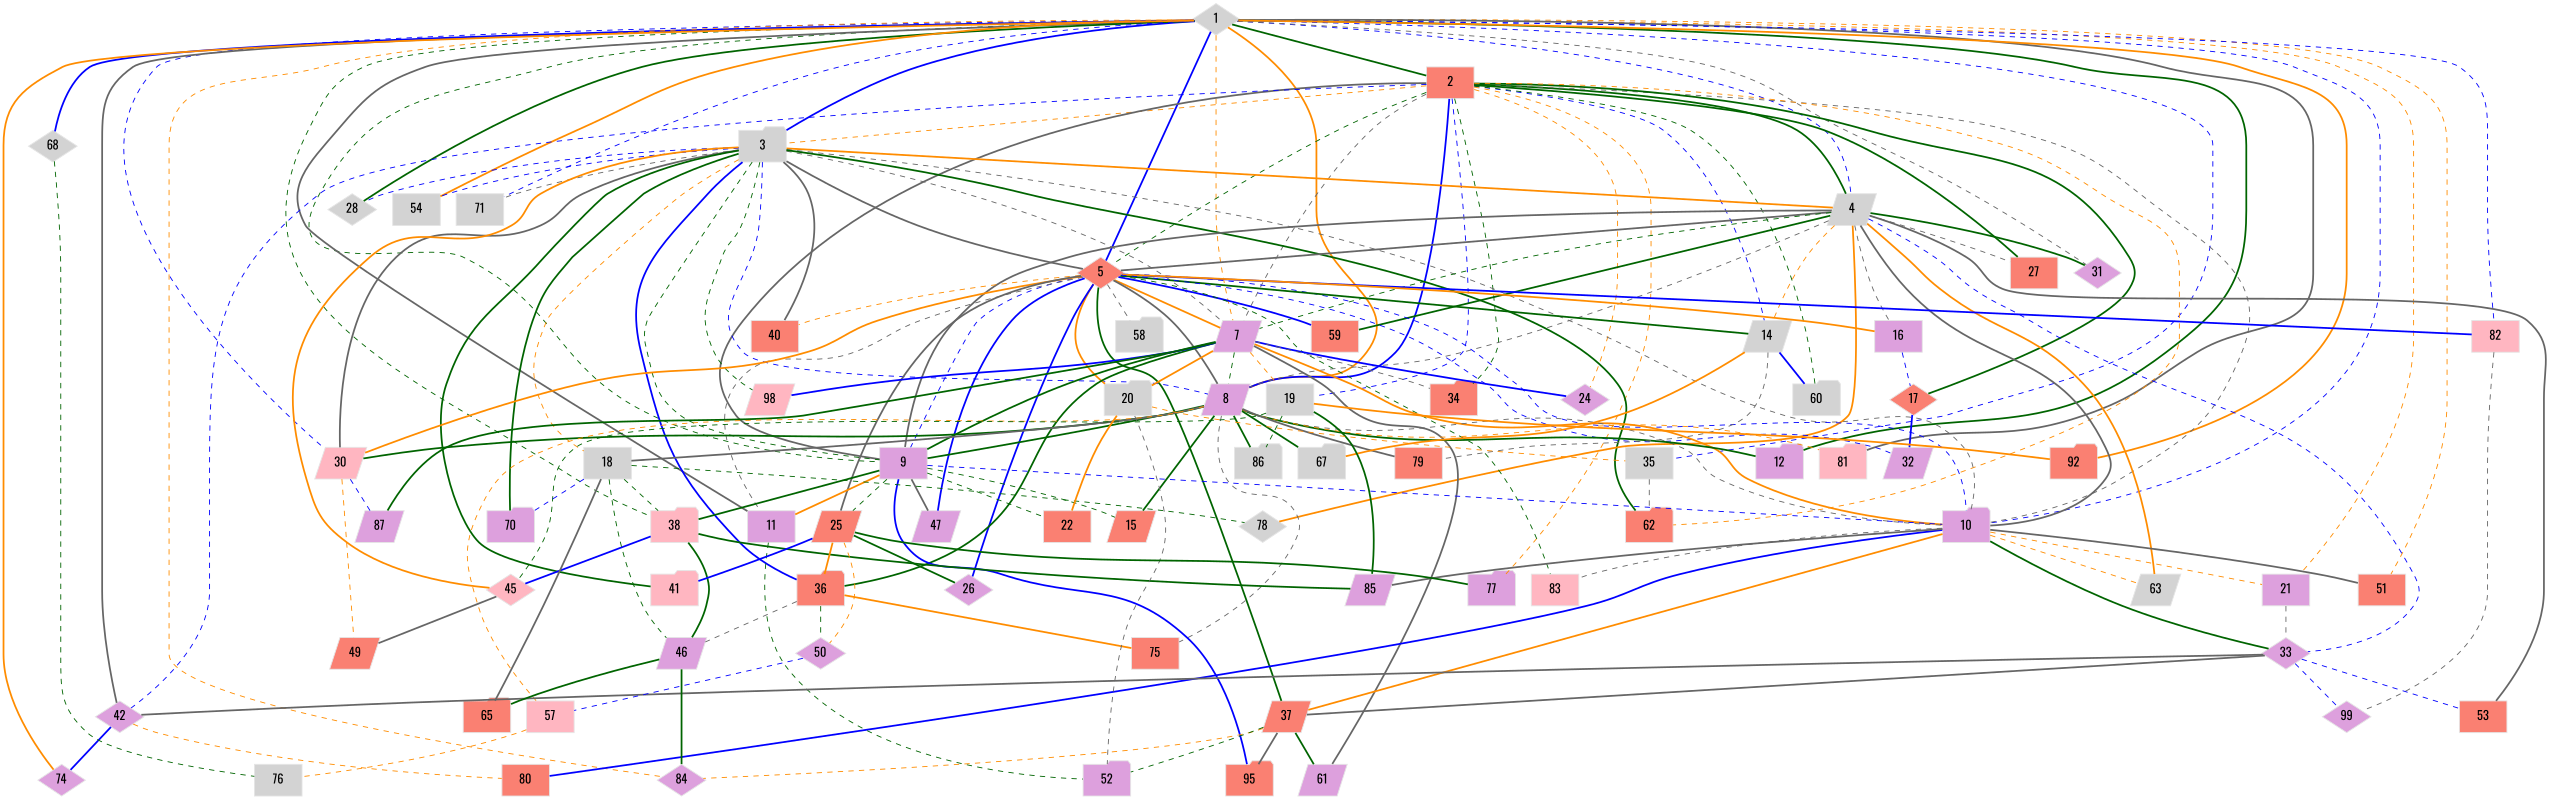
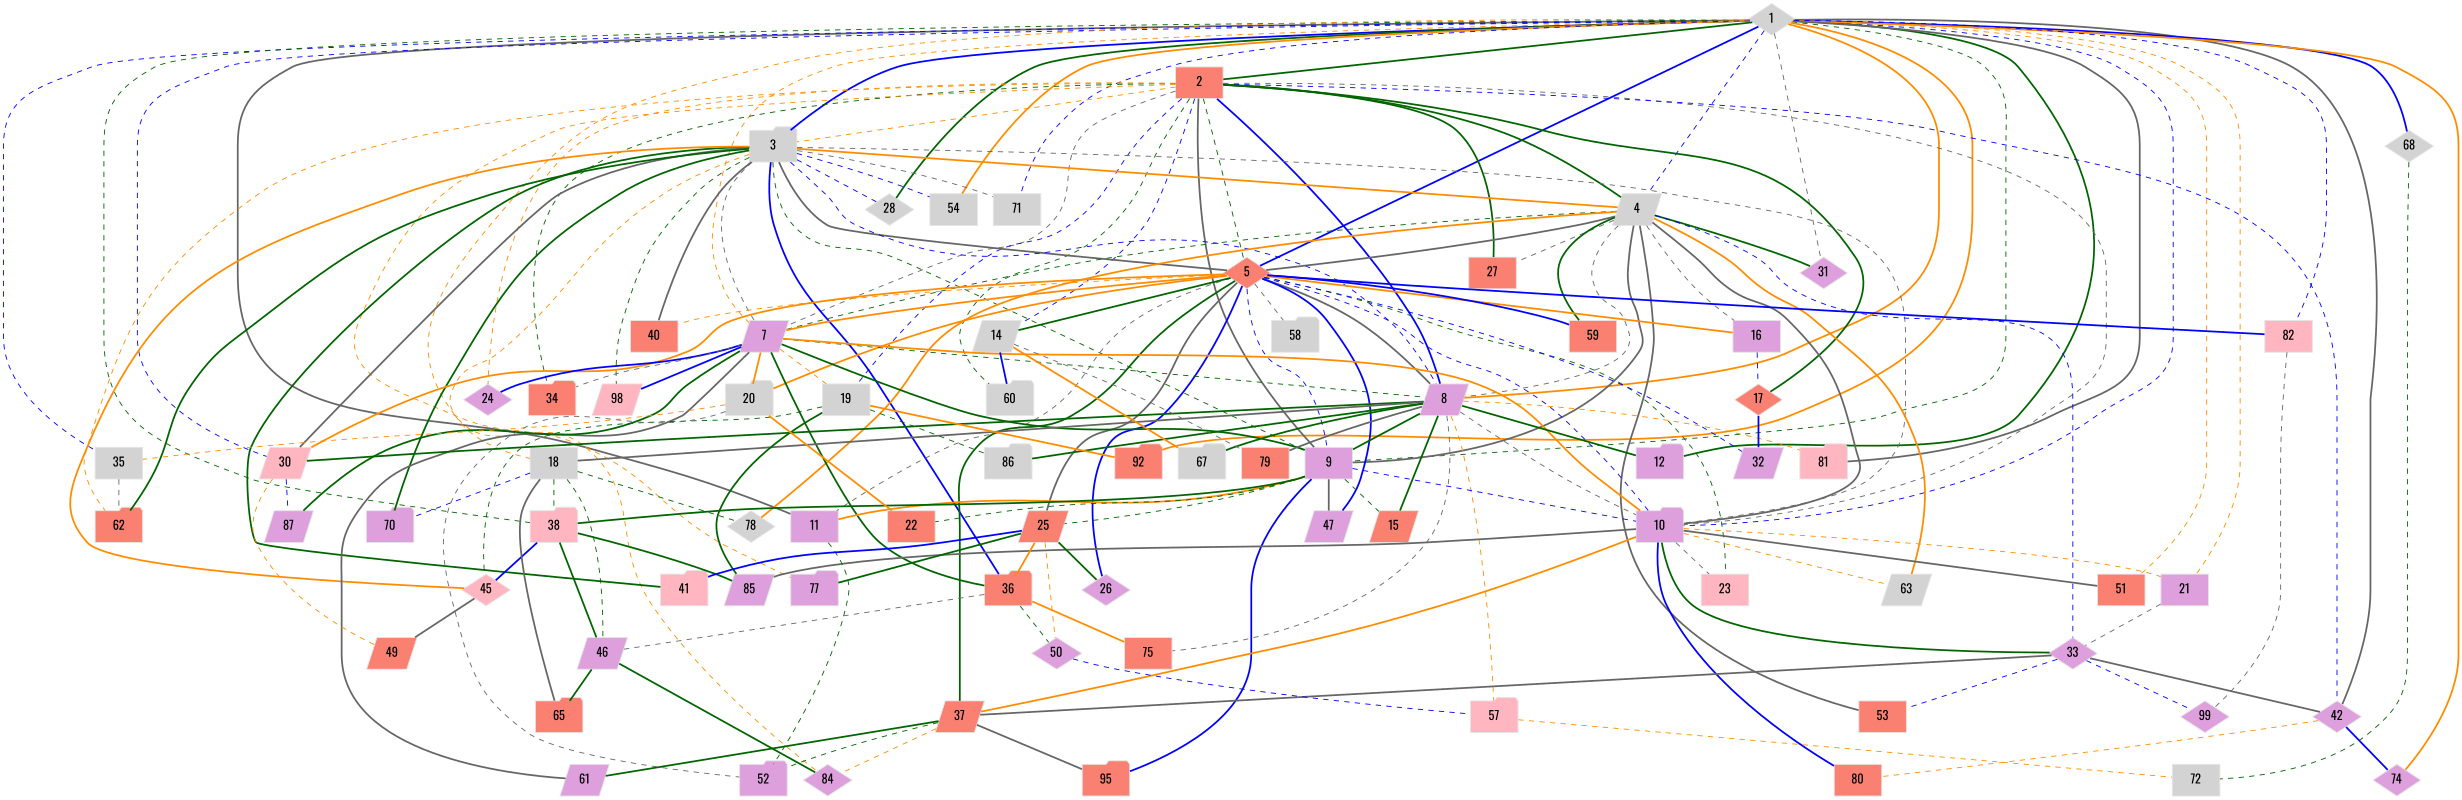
edge "4" -- "14": removed
node "83": label "83" -> "23"
node "57": shape box -> folder
node "76": label "76" -> "72"
